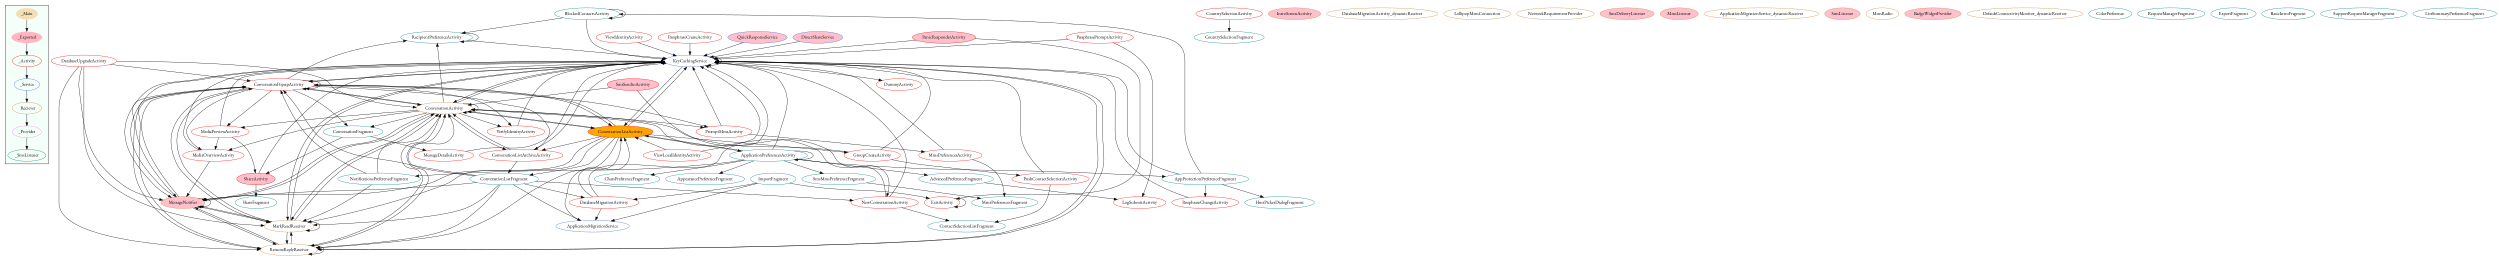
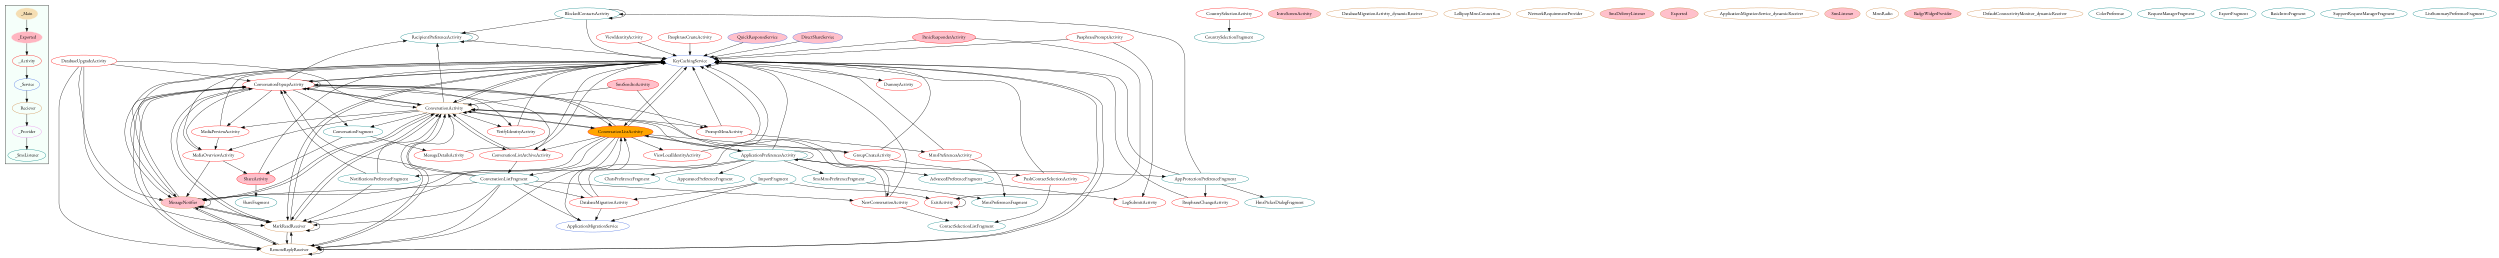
node "MmsListener": label "MmsListener" -> "Exported"
edge "ViewLocalIdentityActivity" -> "ConversationListActivity": reversed
edge "MediaPreviewActivity" -> "ShareActivity": now "MediaOverviewActivity" -> "ShareActivity"
